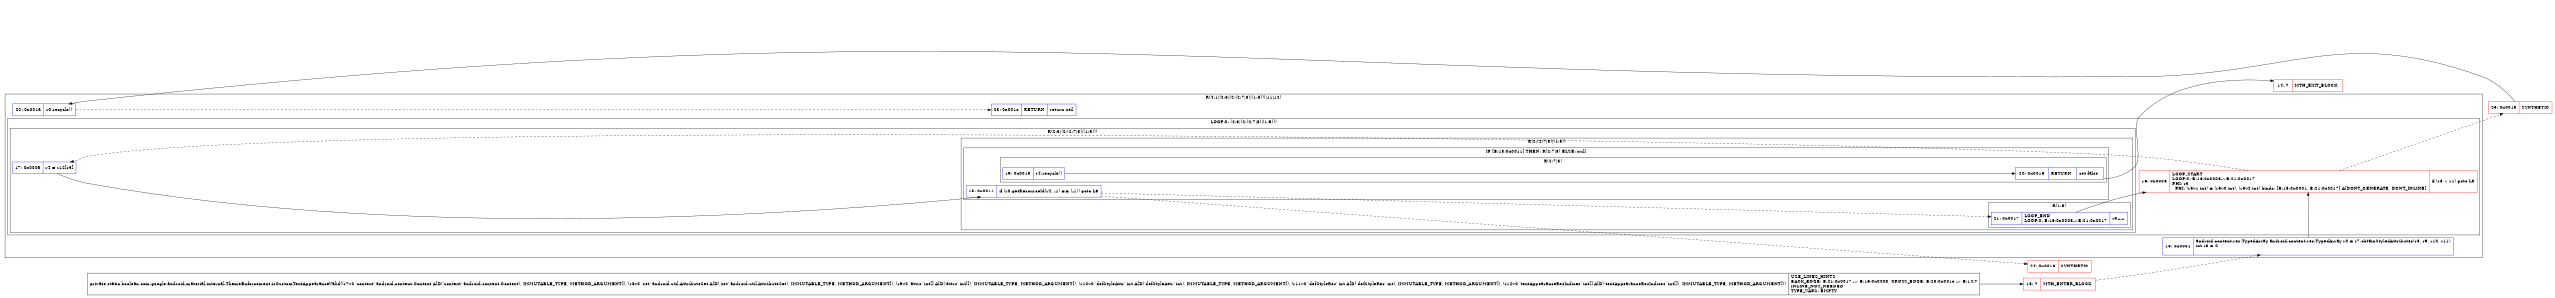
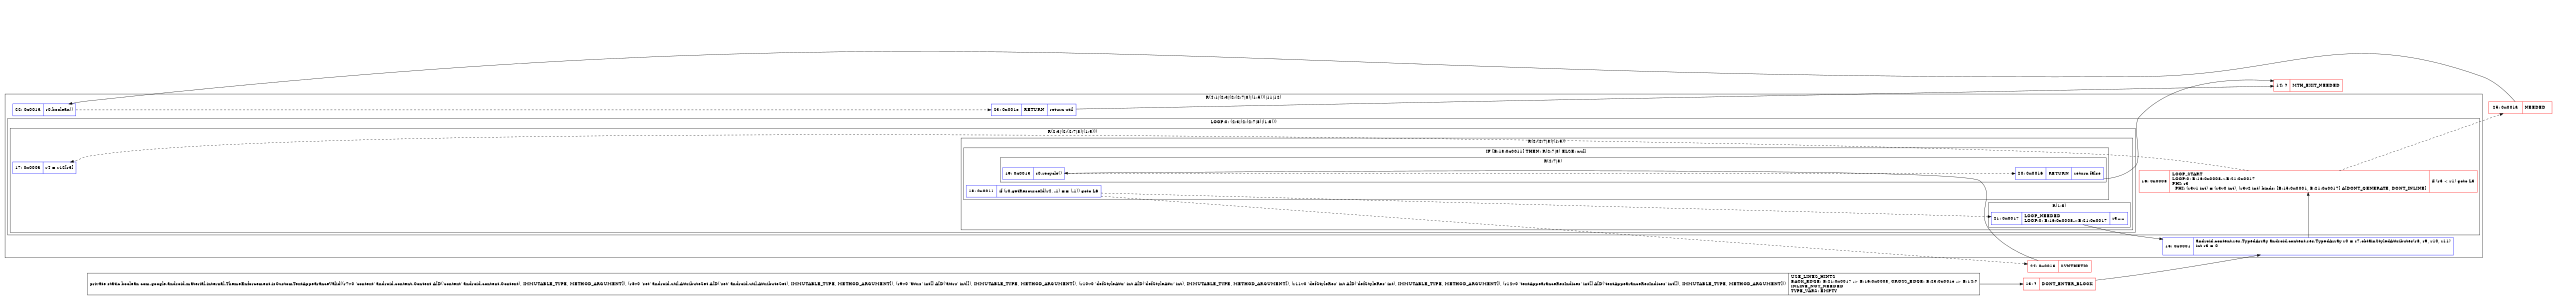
node "14: ?": text "MTH_EXIT_BLOCK" -> "MTH_EXIT_NEEDED"
edge "23: 0x001e" -> "14: ?": added
node "25: 0x001a": text "SYNTHETIC" -> "NEEDED"
node "22: 0x001a": text "r0.recycle()" -> "r0.boolean()"
edge "24: 0x0013" -> "19: 0x0013": added
node "19: 0x0013": text "r4.recycle()" -> "r0.recycle()"
node "20: 0x0016": text "set false" -> "return false"
edge "19: 0x0013" -> "20: 0x0016": style solid -> dashed
edge "21: 0x0017" -> "16: 0x0008": now "21: 0x0017" -> "15: 0x0001"
node "21: 0x0017": text "LOOP_END" -> "LOOP_NEEDED"
edge "17: 0x000a" -> "18: 0x0011": removed
edge "13: ?" -> "15: 0x0001": style dashed -> solid
node "13: ?": text "MTH_ENTER_BLOCK" -> "DONT_ENTER_BLOCK"
